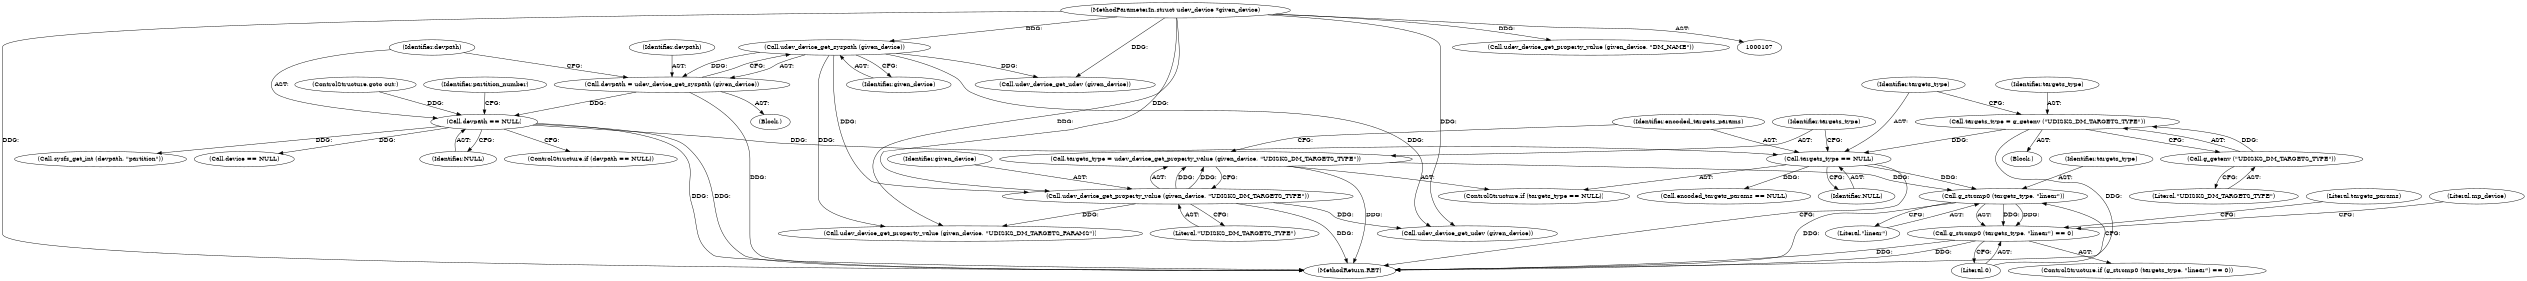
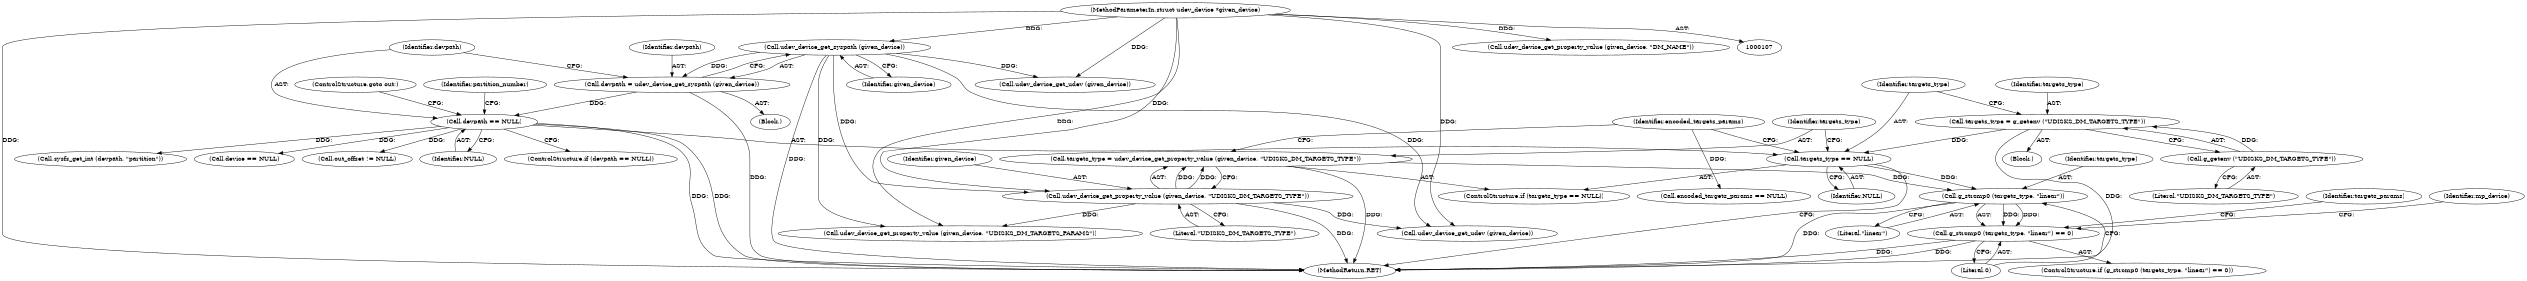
edge "(ControlStructure,goto out;)" -> "(Call,devpath == NULL)": label "DDG: " -> "CFG: "
edge "(Call,devpath == NULL)" -> "(Call,targets_type == NULL)": label "DDG: " -> "AST: "
edge "(Identifier,encoded_targets_params)" -> "(Call,targets_type == NULL)": label "AST: " -> "CFG: "
node "(Call,out_offset != NULL)": added
edge "(Call,targets_type == NULL)" -> "(Call,encoded_targets_params == NULL)": now "(Identifier,encoded_targets_params)" -> "(Call,encoded_targets_params == NULL)"
node "(Literal,targets_params)": label "(Literal,targets_params)" -> "(Identifier,targets_params)"
node "(Literal,mp_device)": label "(Literal,mp_device)" -> "(Identifier,mp_device)"
edge "(Call,udev_device_get_syspath (given_device))" -> "(MethodReturn,RET)": added, label "DDG:"
